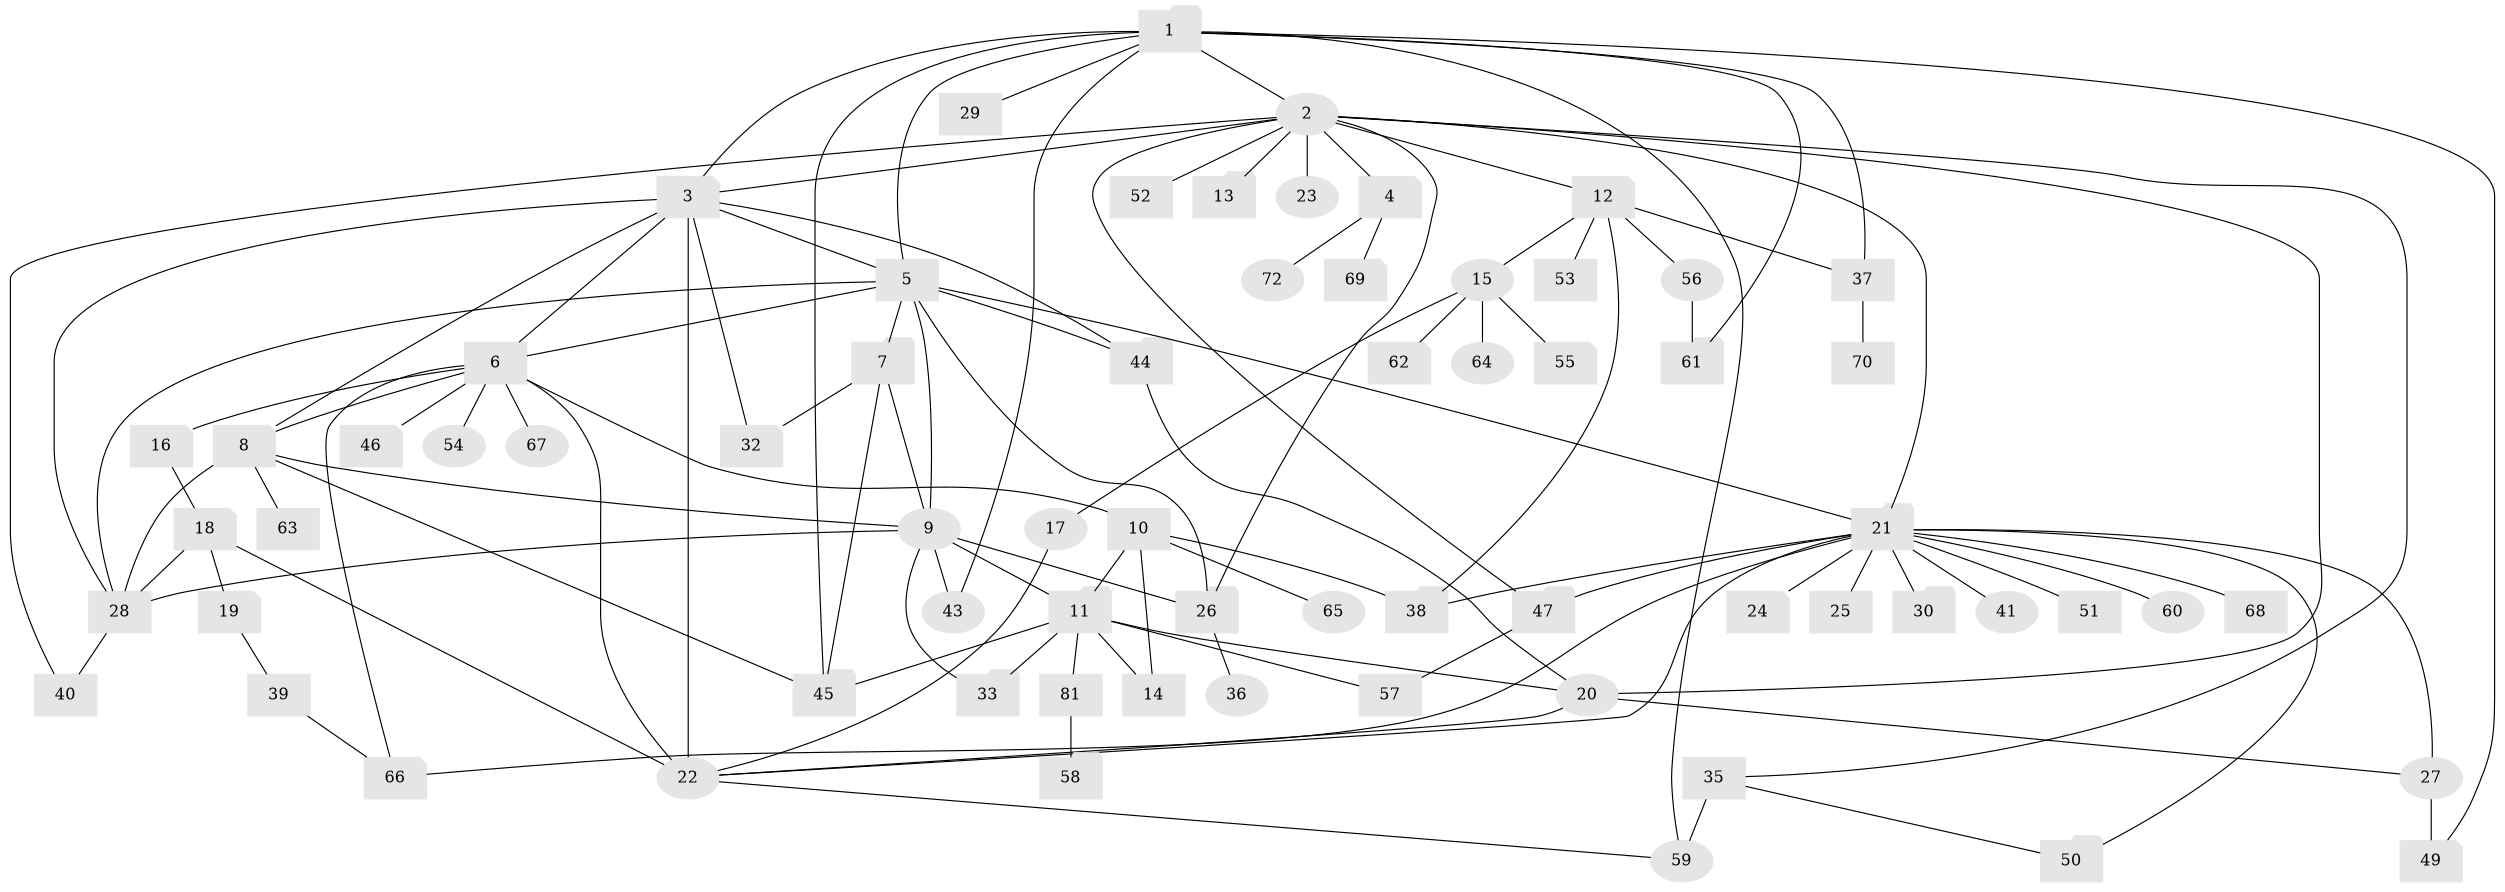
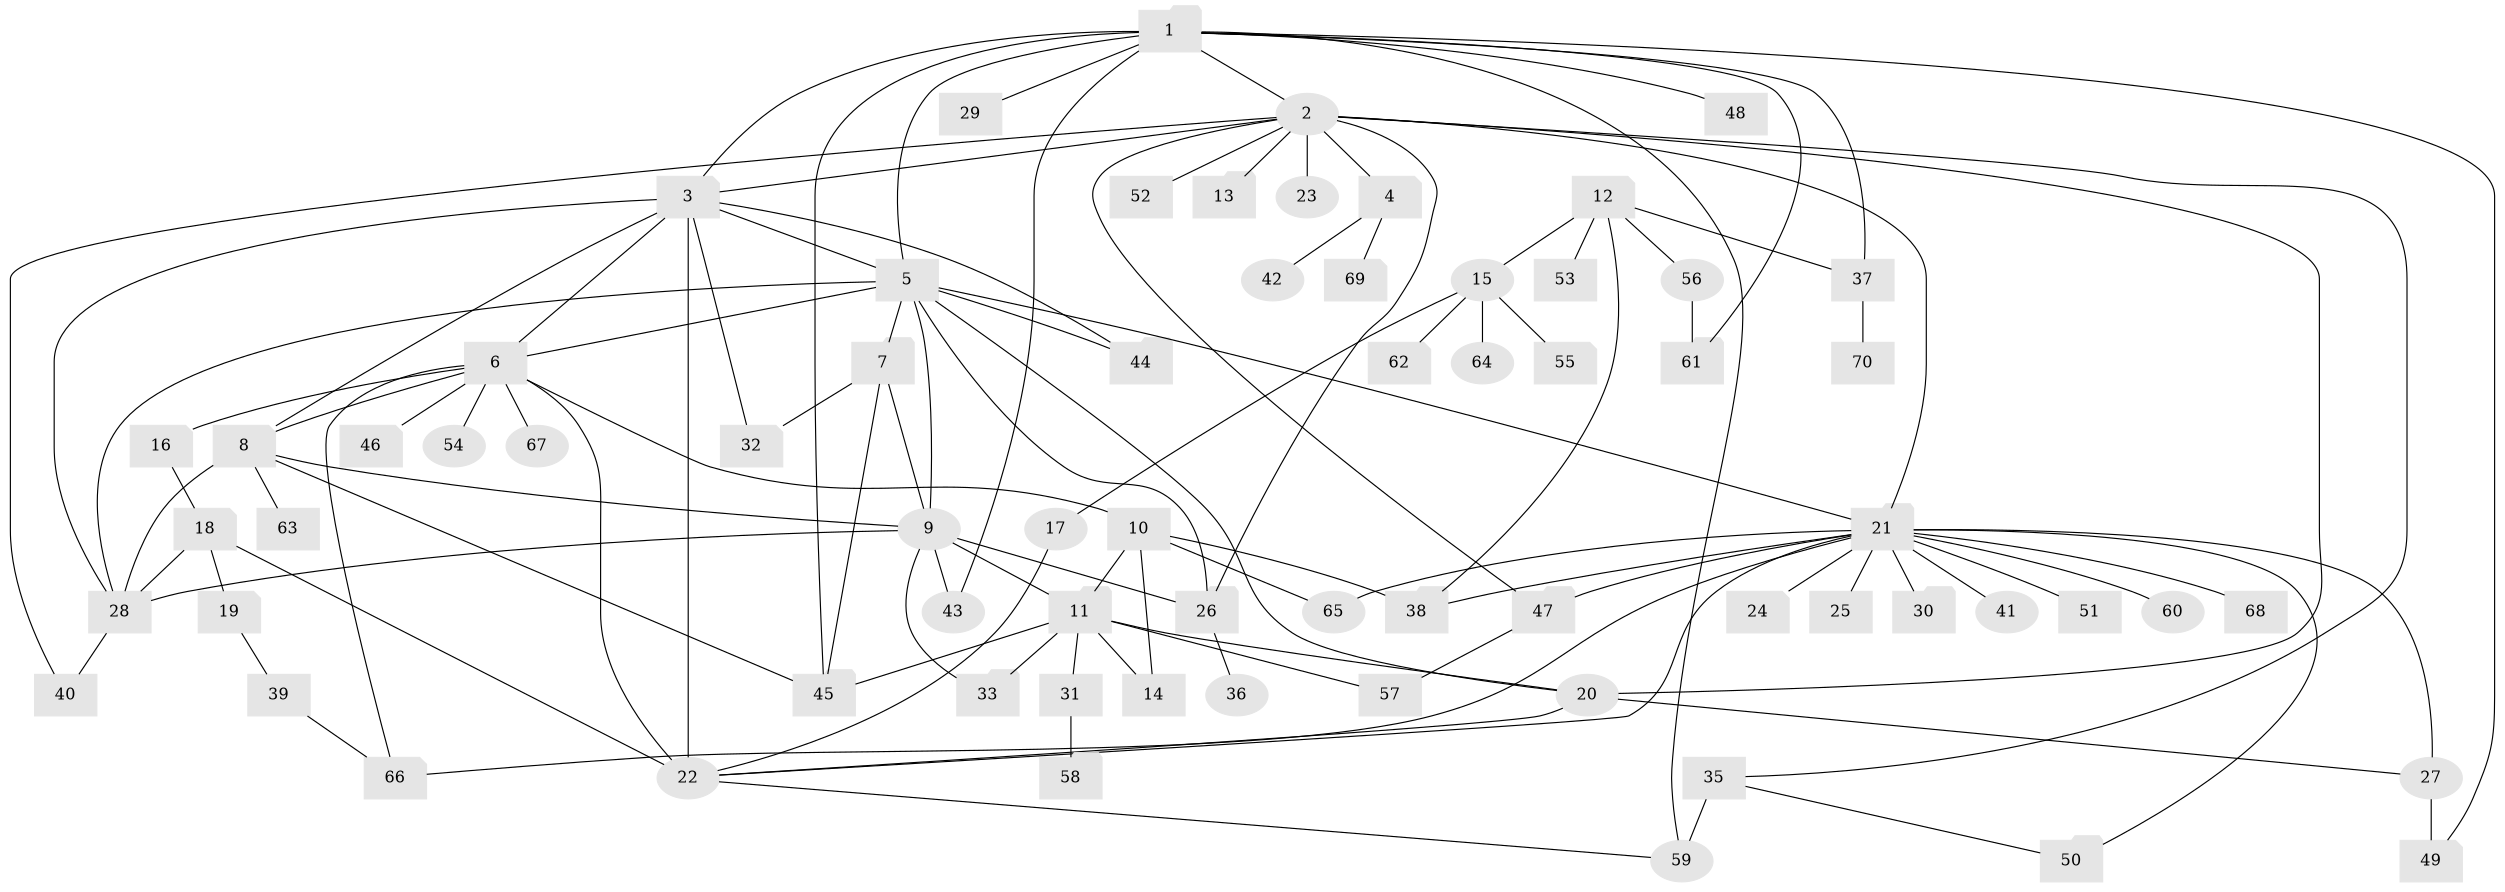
node "48": added
edge "2" -- "12": removed
node "72": label "72" -> "42"
edge "44" -- "20": now "5" -- "20"
edge "21" -- "65": added
node "81": label "81" -> "31"
